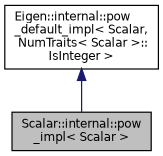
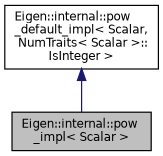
node "Scalar::internal::pow _impl< Scalar >": label "Scalar::internal::pow _impl< Scalar >" -> "Eigen::internal::pow _impl< Scalar >"
